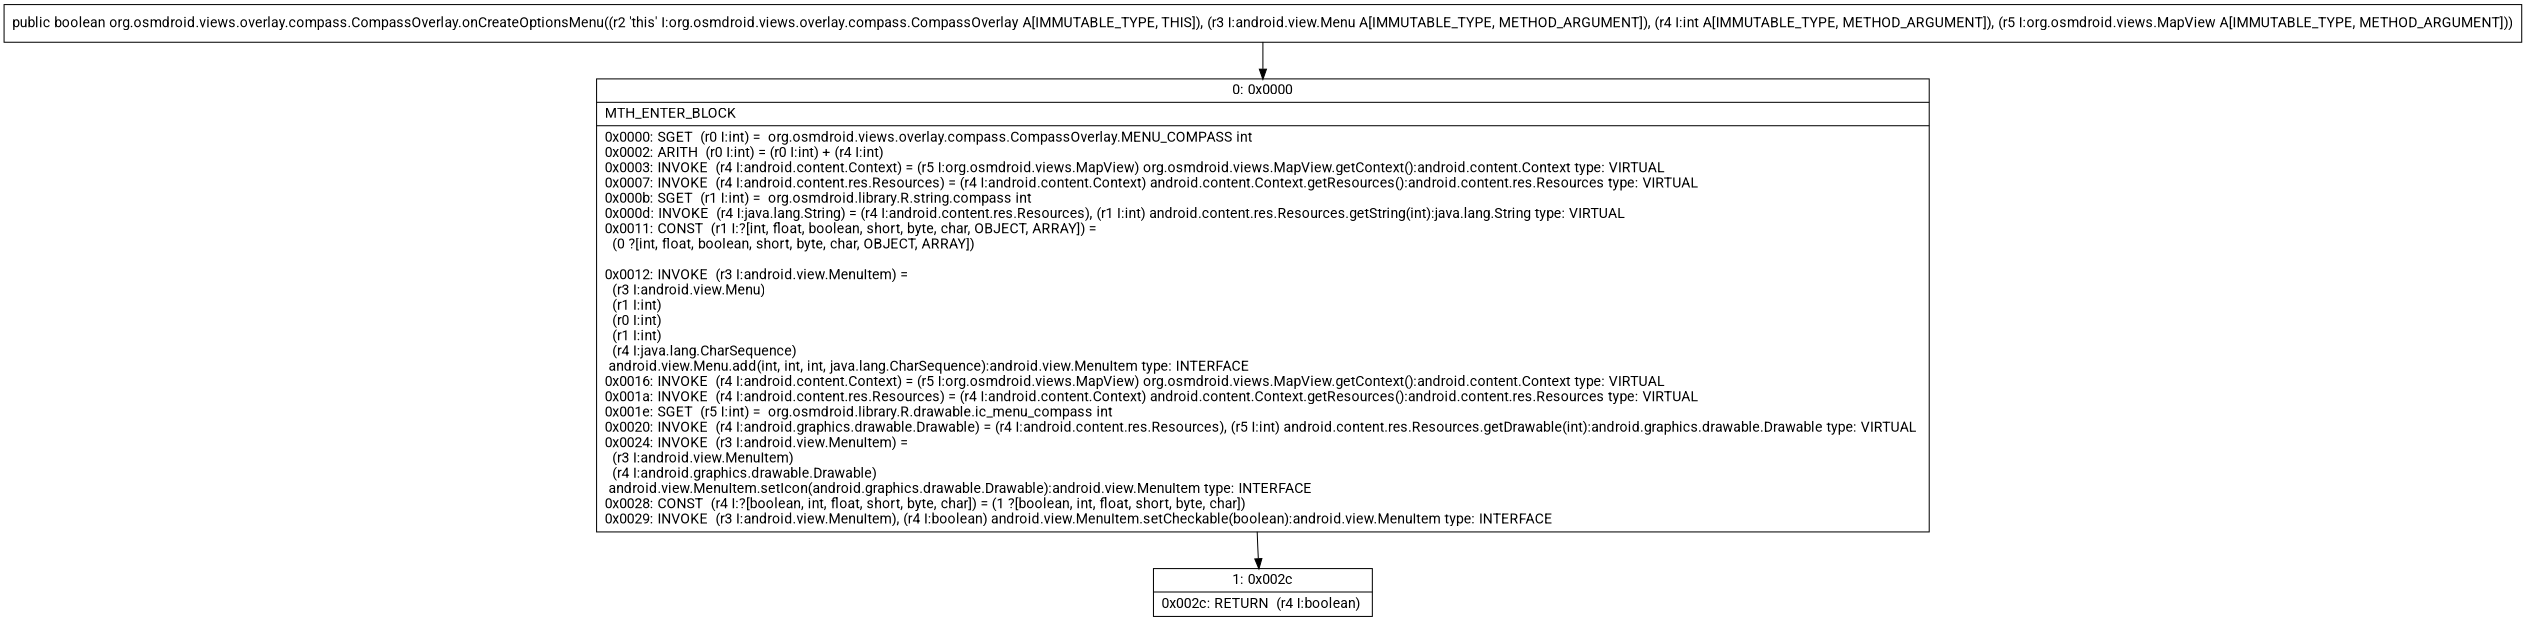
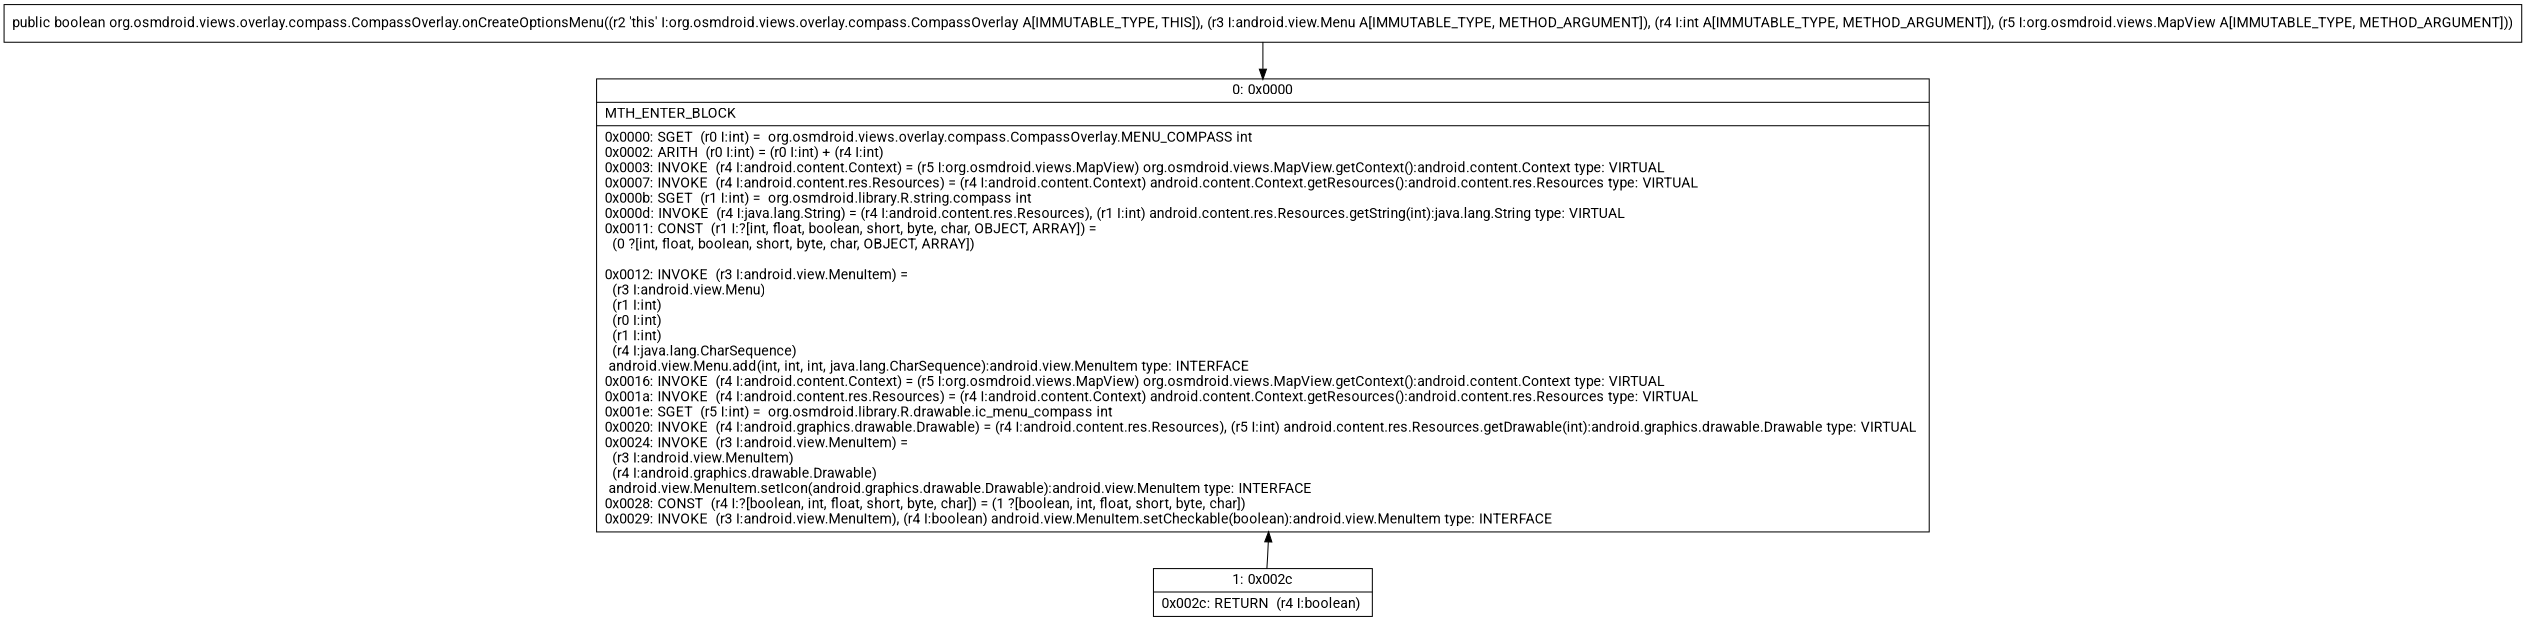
edge "0: 0x0000" -> "1: 0x002c": reversed
